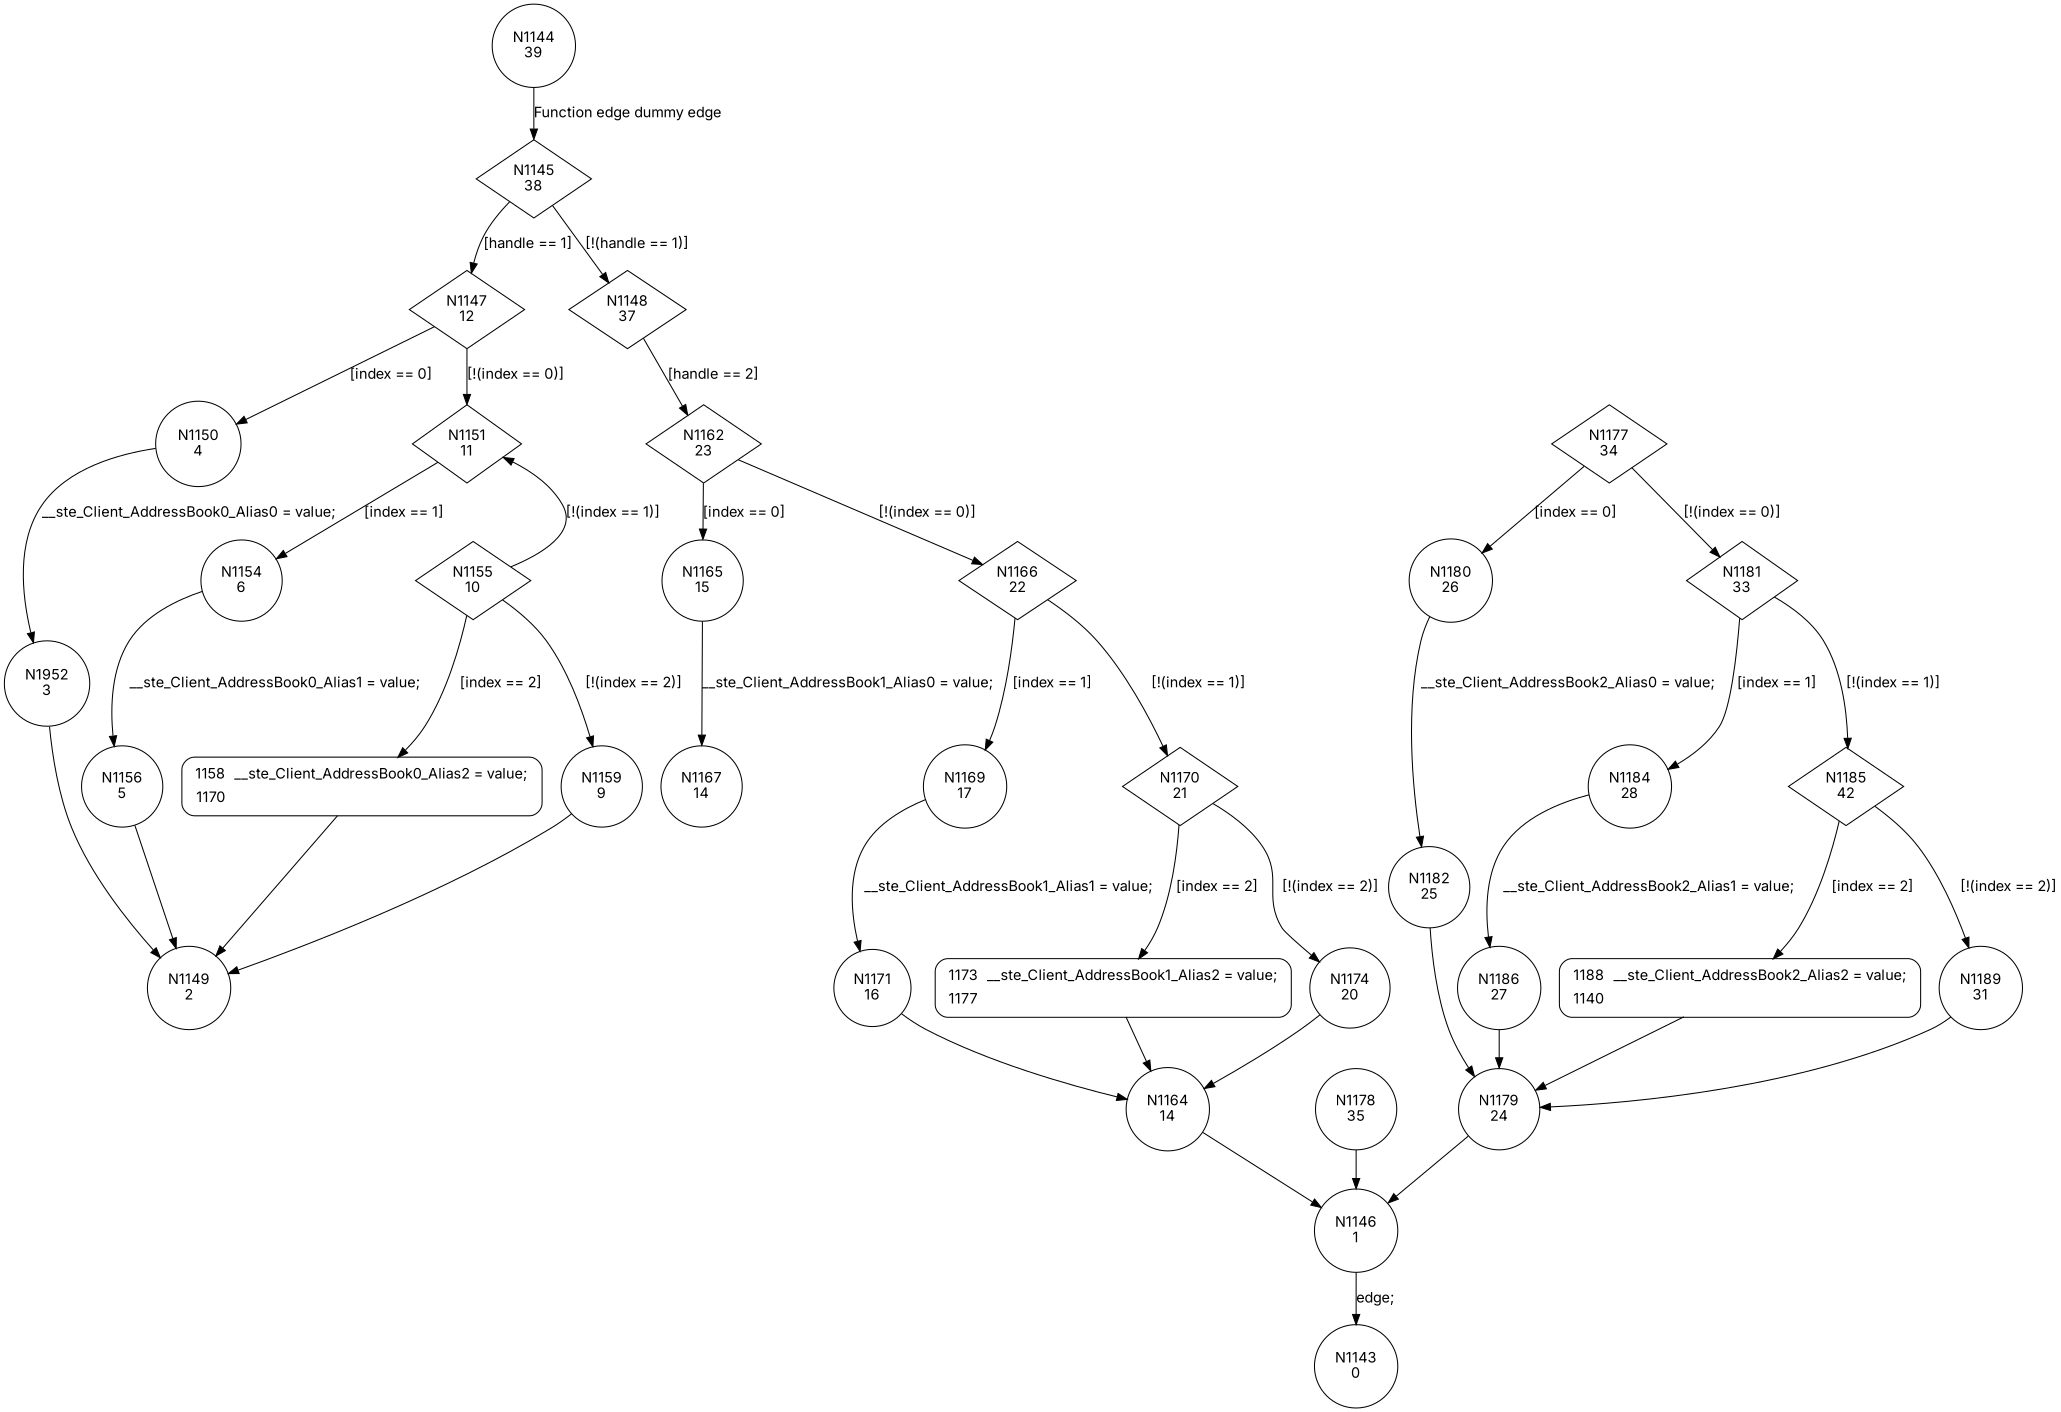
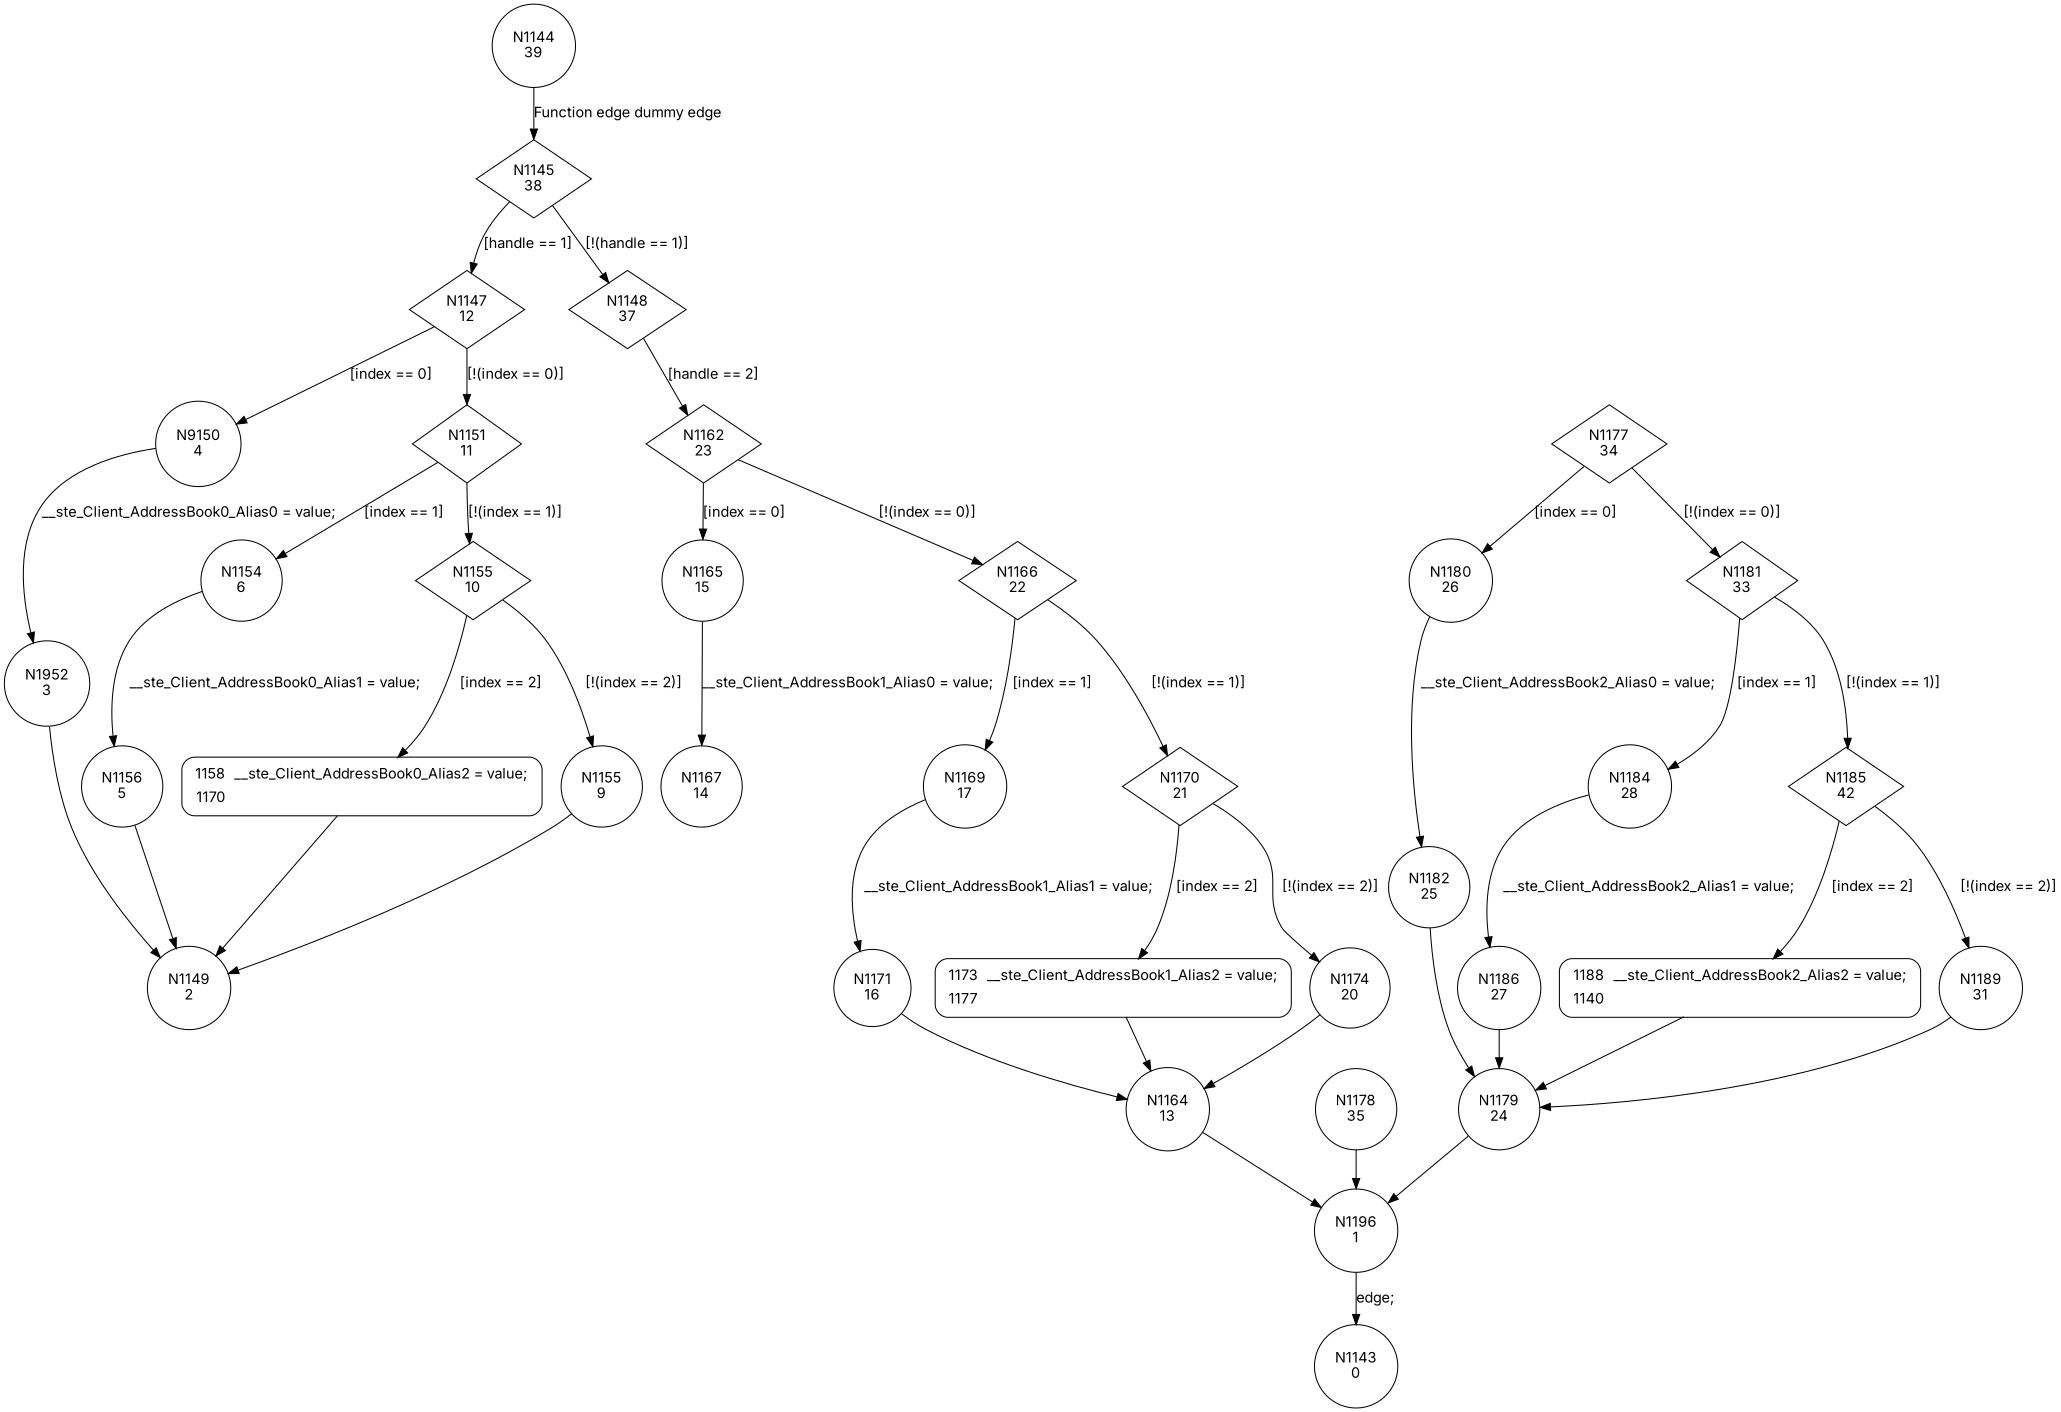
node "N1150 4": label "N1150 4" -> "N9150 4"
edge "N1155 10" -> "N1151 11": reversed
node "N1159 9": label "N1159 9" -> "N1155 9"
node "N1164 14": label "N1164 14" -> "N1164 13"
node "N1146 1": label "N1146 1" -> "N1196 1"
